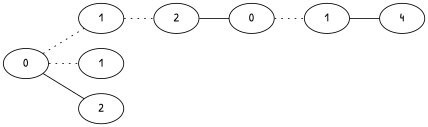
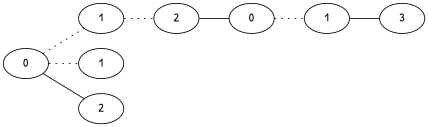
node "4": label "4" -> "3"
